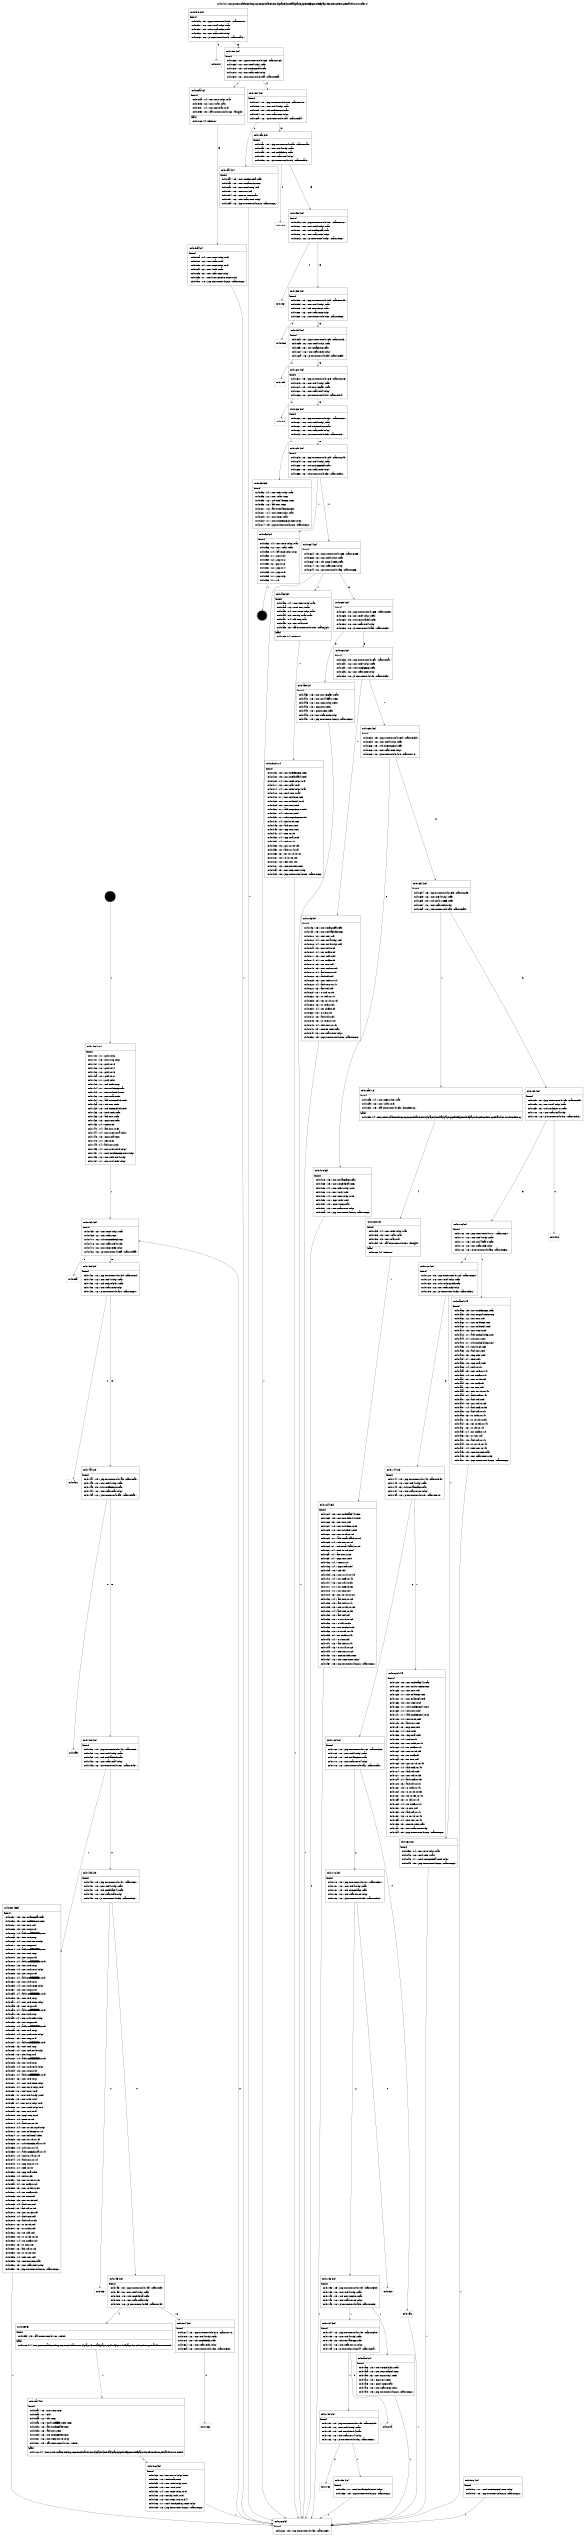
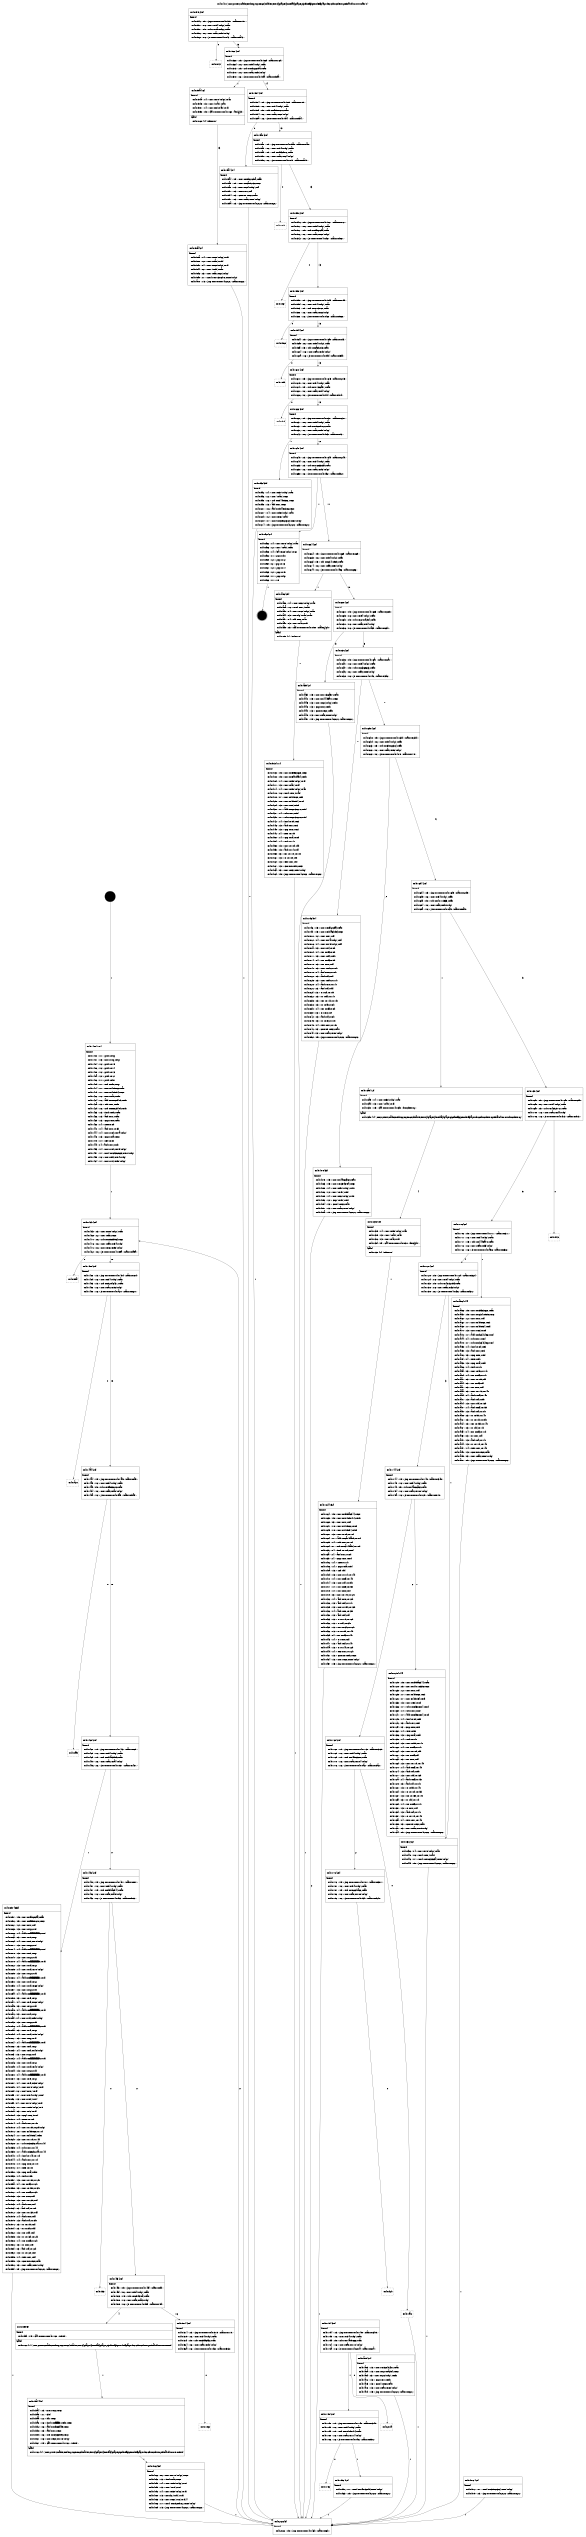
edge "0x401664 [28]" -> "0x40202c [5]": now "0x401bf2 [39]" -> "0x40202c [5]"
node "0x401798 [28]": removed
